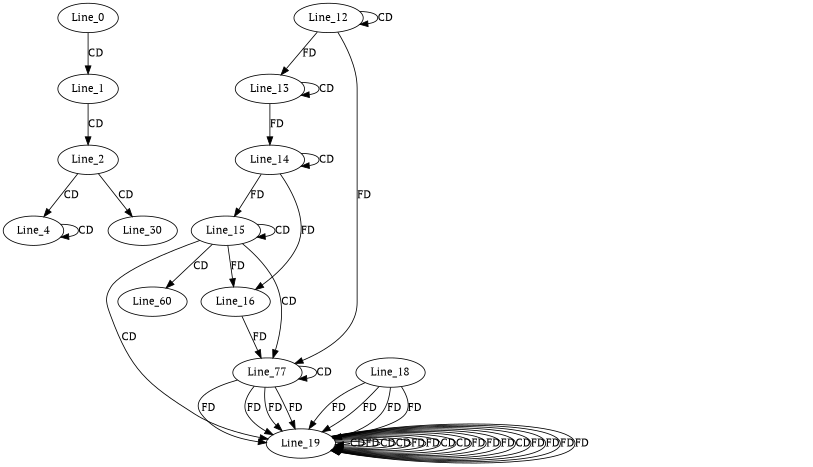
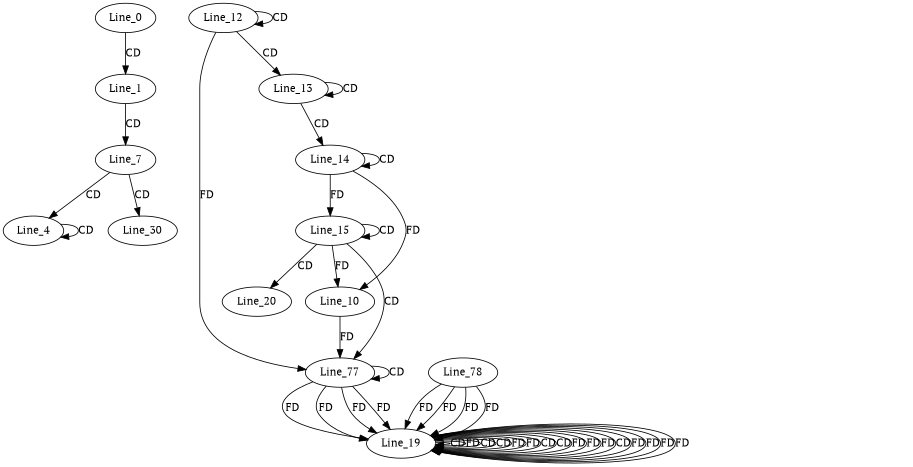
edge "Line_12" -> "Line_13": label "FD" -> "CD"
edge "Line_13" -> "Line_14": label "FD" -> "CD"
node "Line_2": label "Line_2" -> "Line_7"
node "Line_60": label "Line_60" -> "Line_20"
node "Line_16": label "Line_16" -> "Line_10"
edge "Line_15" -> "Line_19": removed, label "CD"
node "Line_18": label "Line_18" -> "Line_78"
